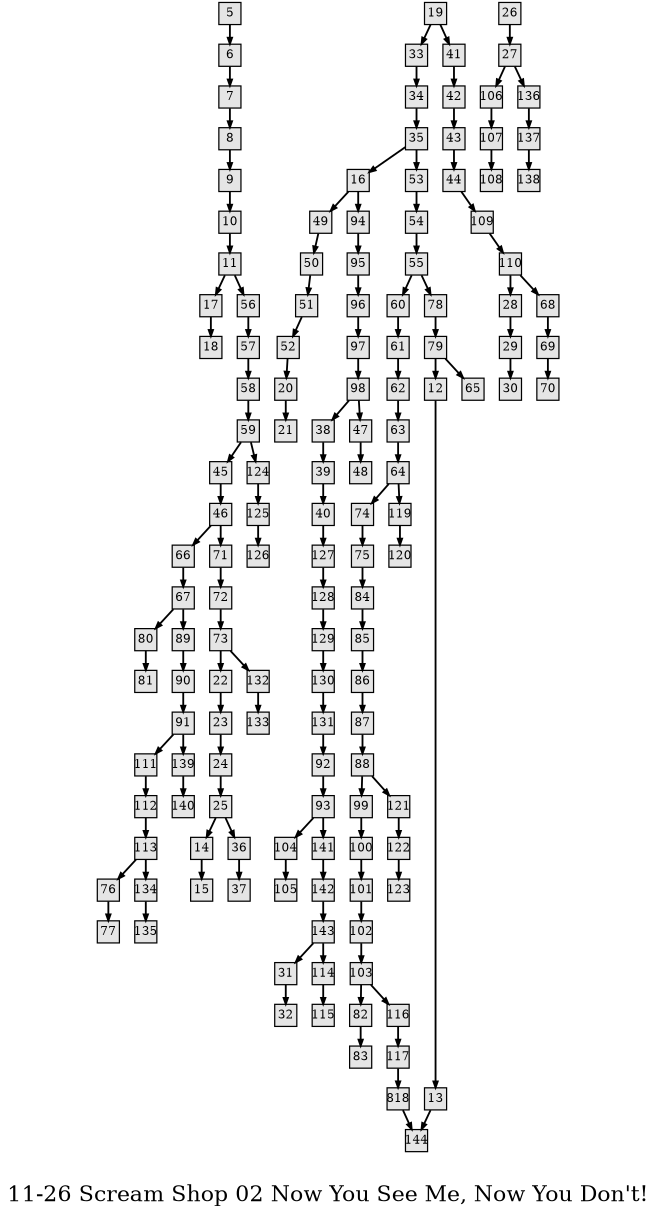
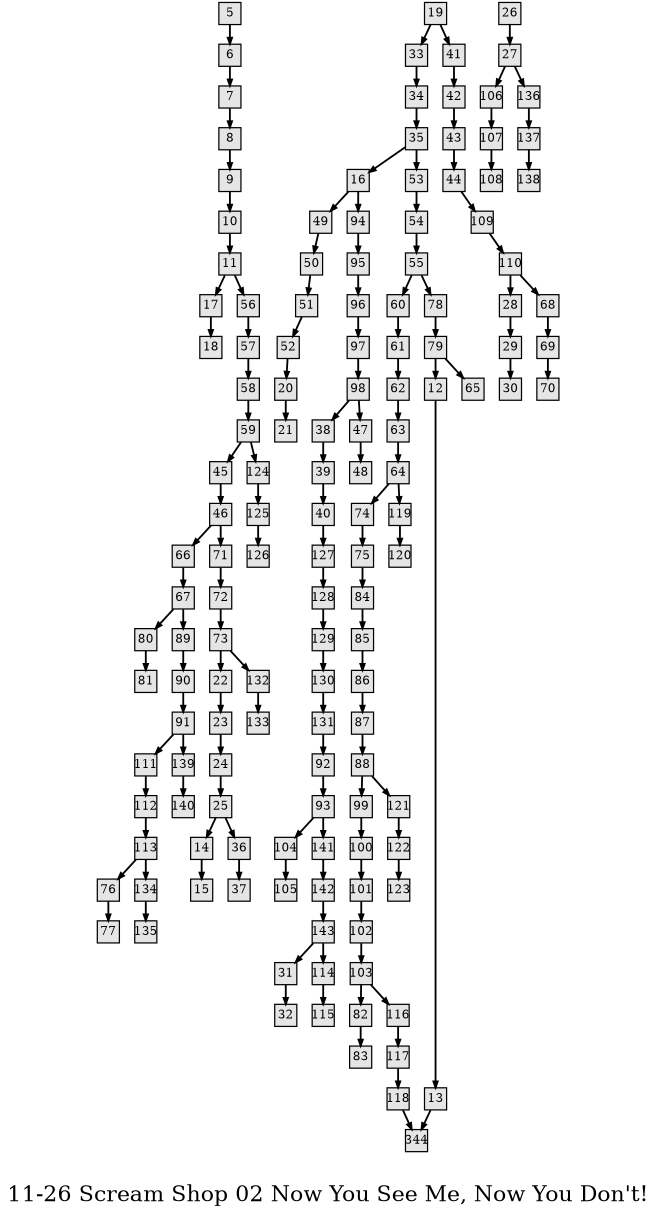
node "818": label "818" -> "118"
node "144": label "144" -> "344"
